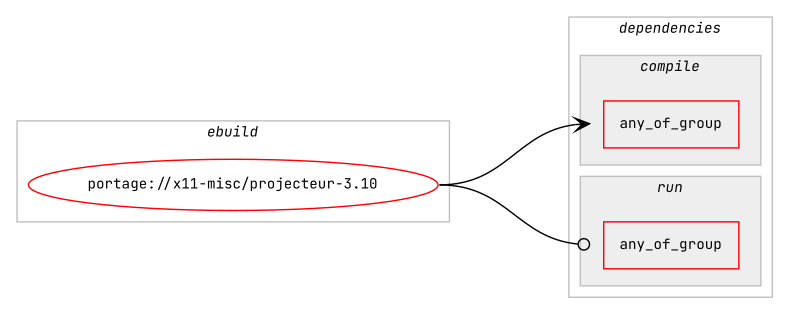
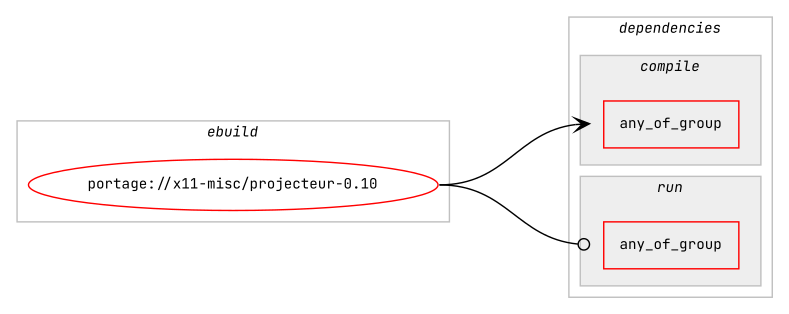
node "portage://x11-misc/projecteur-3.10": label "portage://x11-misc/projecteur-3.10" -> "portage://x11-misc/projecteur-0.10"
